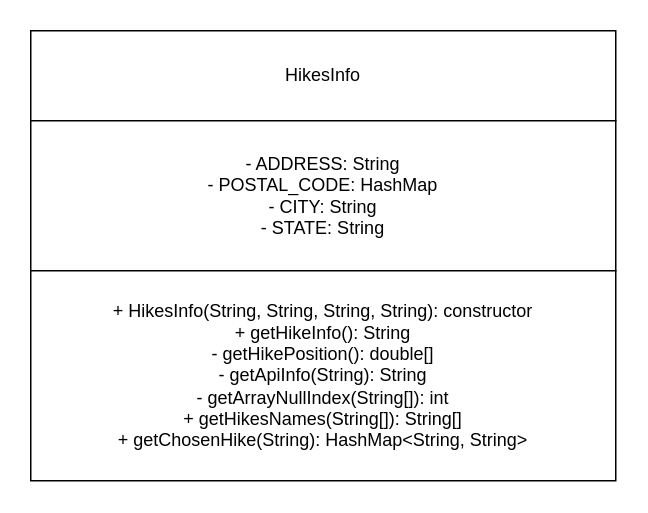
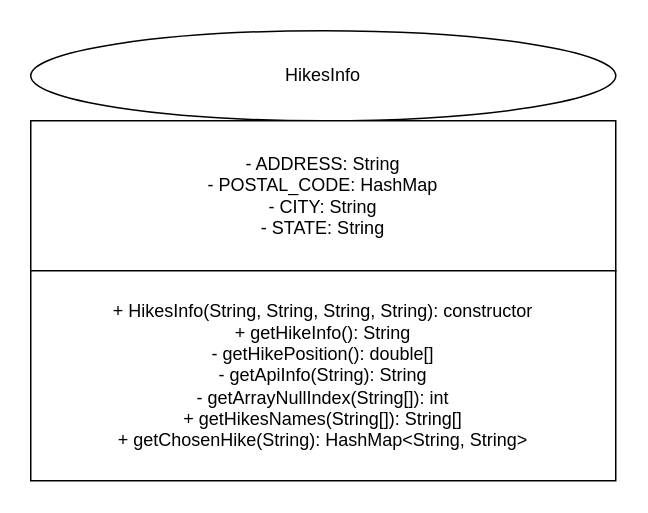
node "HikesInfo": shape rectangle -> ellipse
